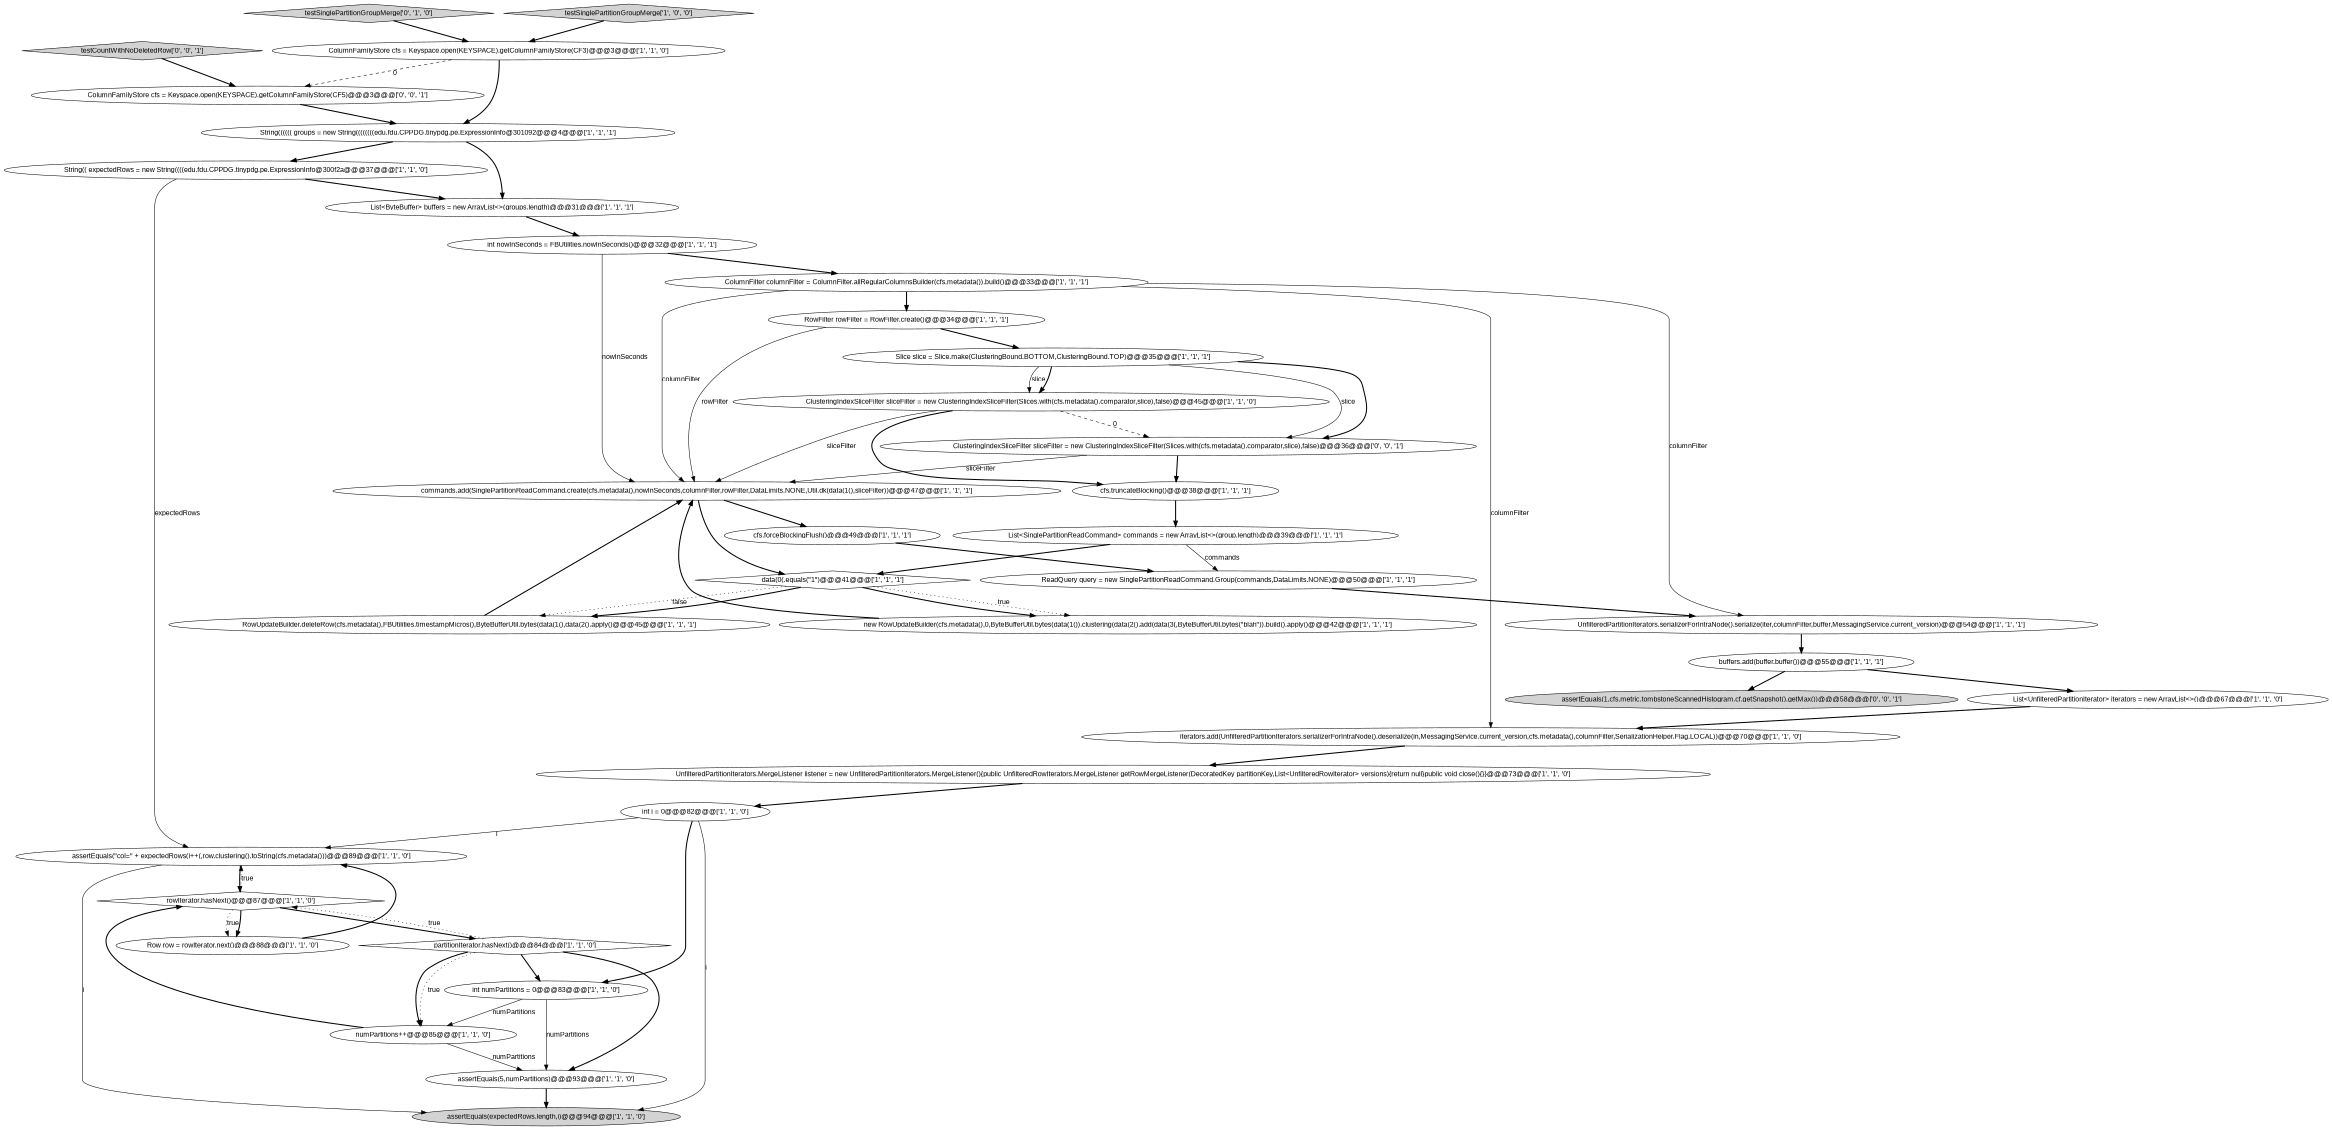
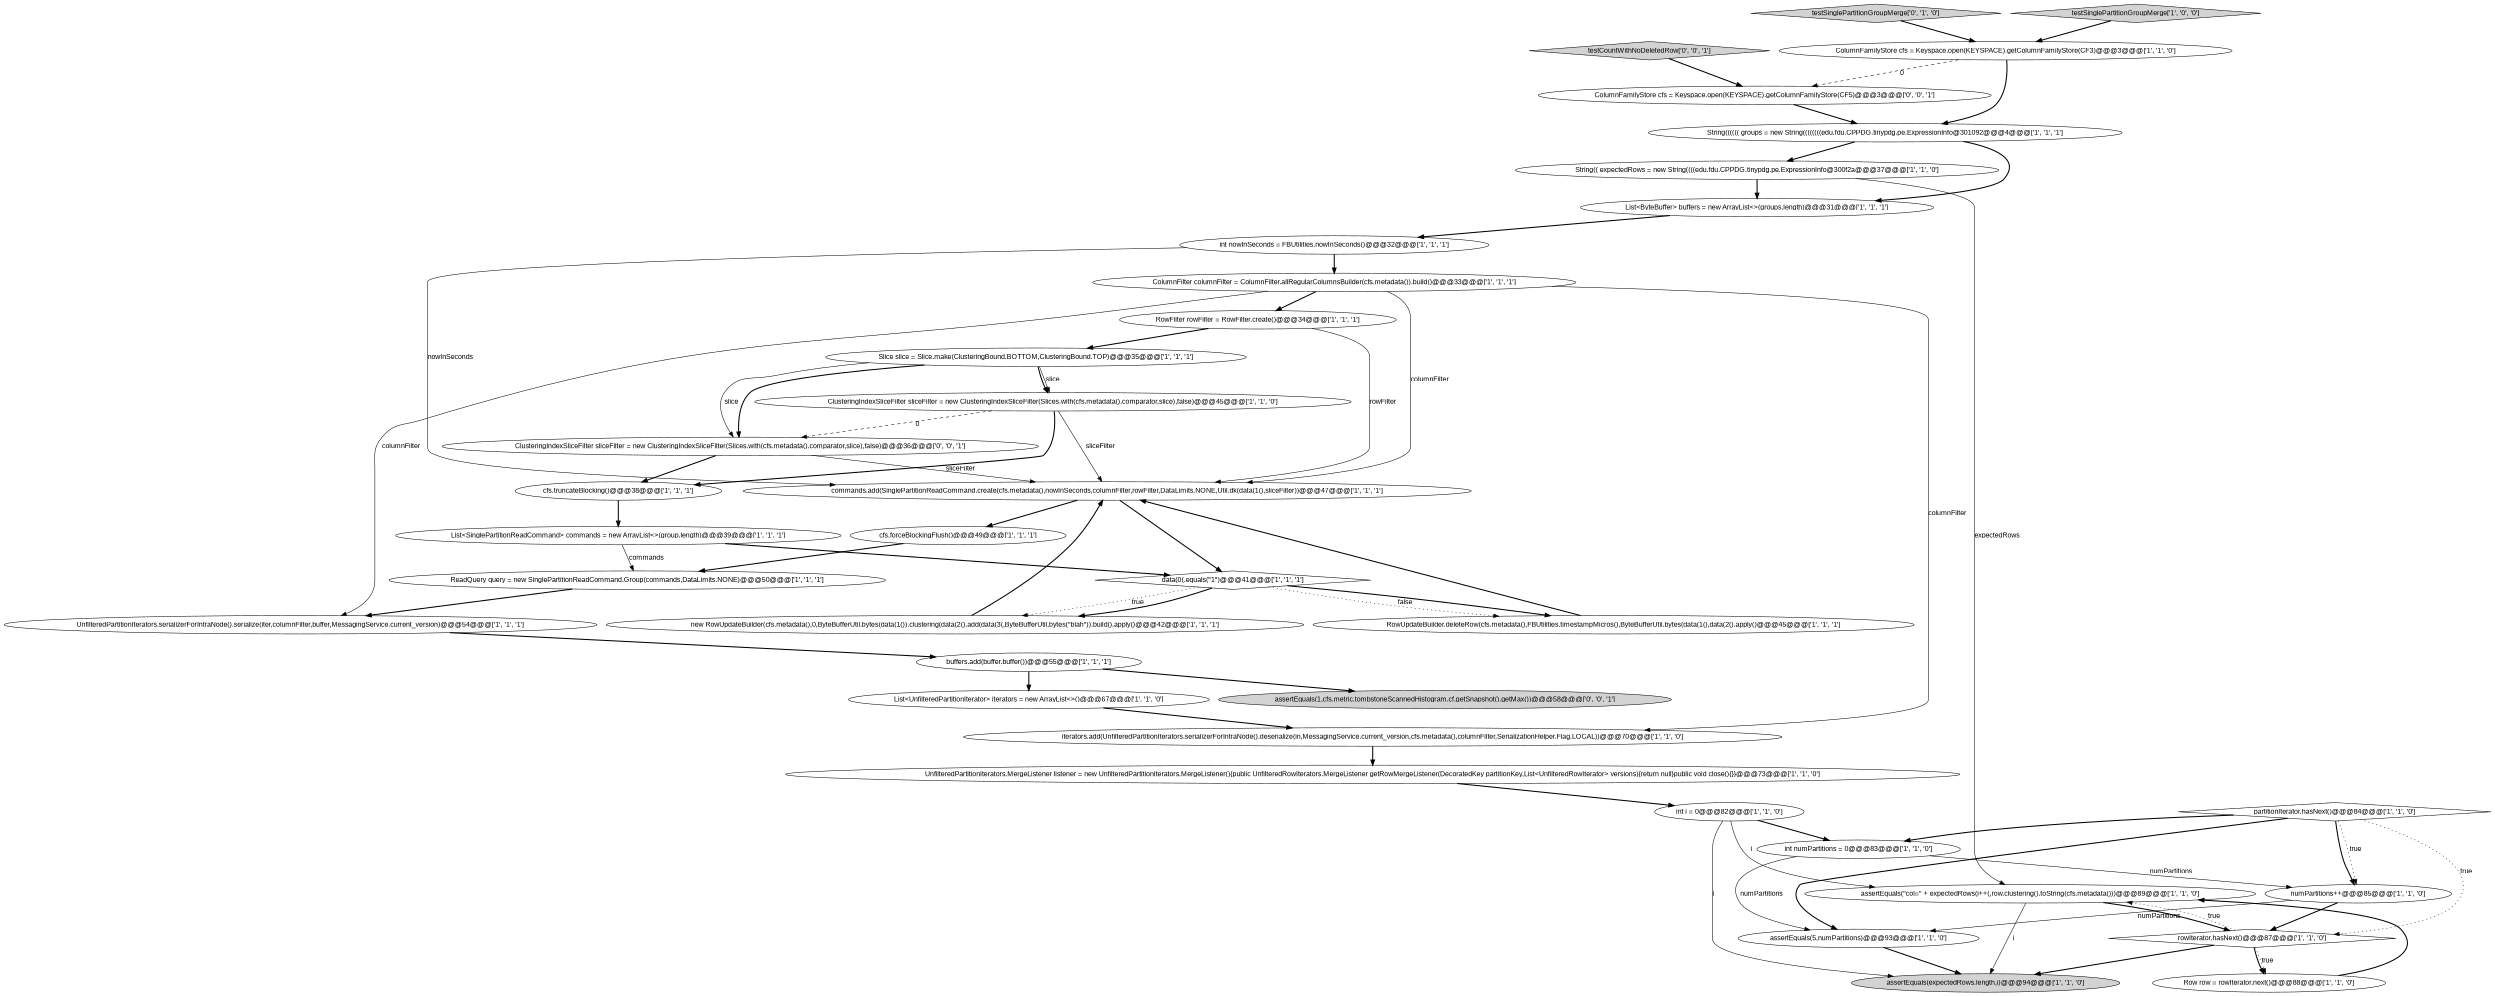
edge "rowIterator.hasNext()@@@87@@@['1', '1', '0']" -> "partitionIterator.hasNext()@@@84@@@['1', '1', '0']": now "rowIterator.hasNext()@@@87@@@['1', '1', '0']" -> "assertEquals(expectedRows.length,i)@@@94@@@['1', '1', '0']"
